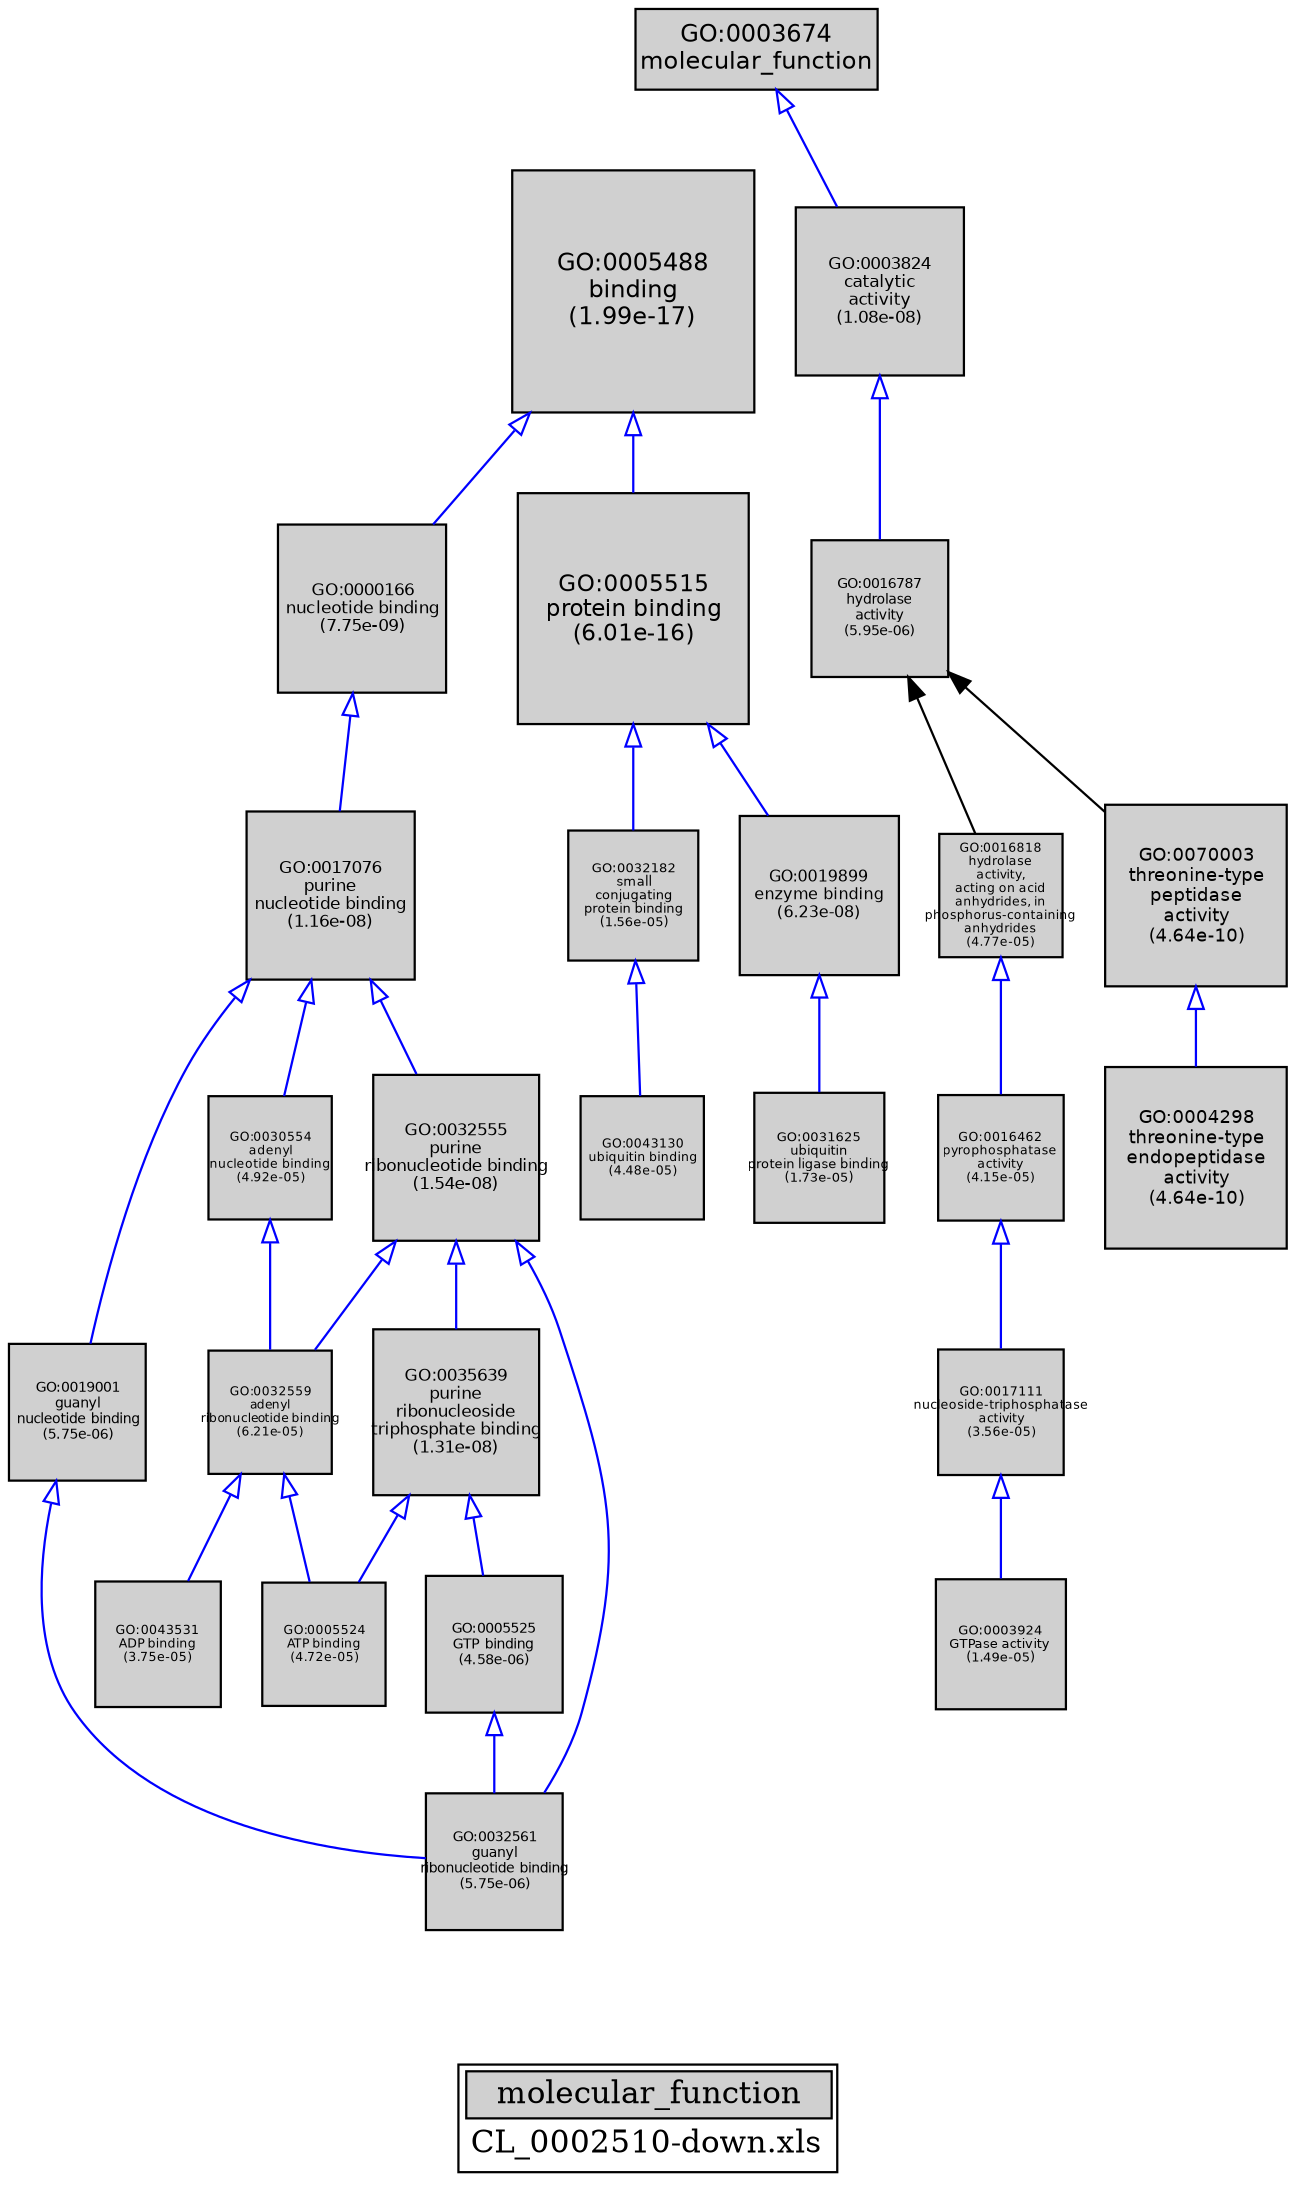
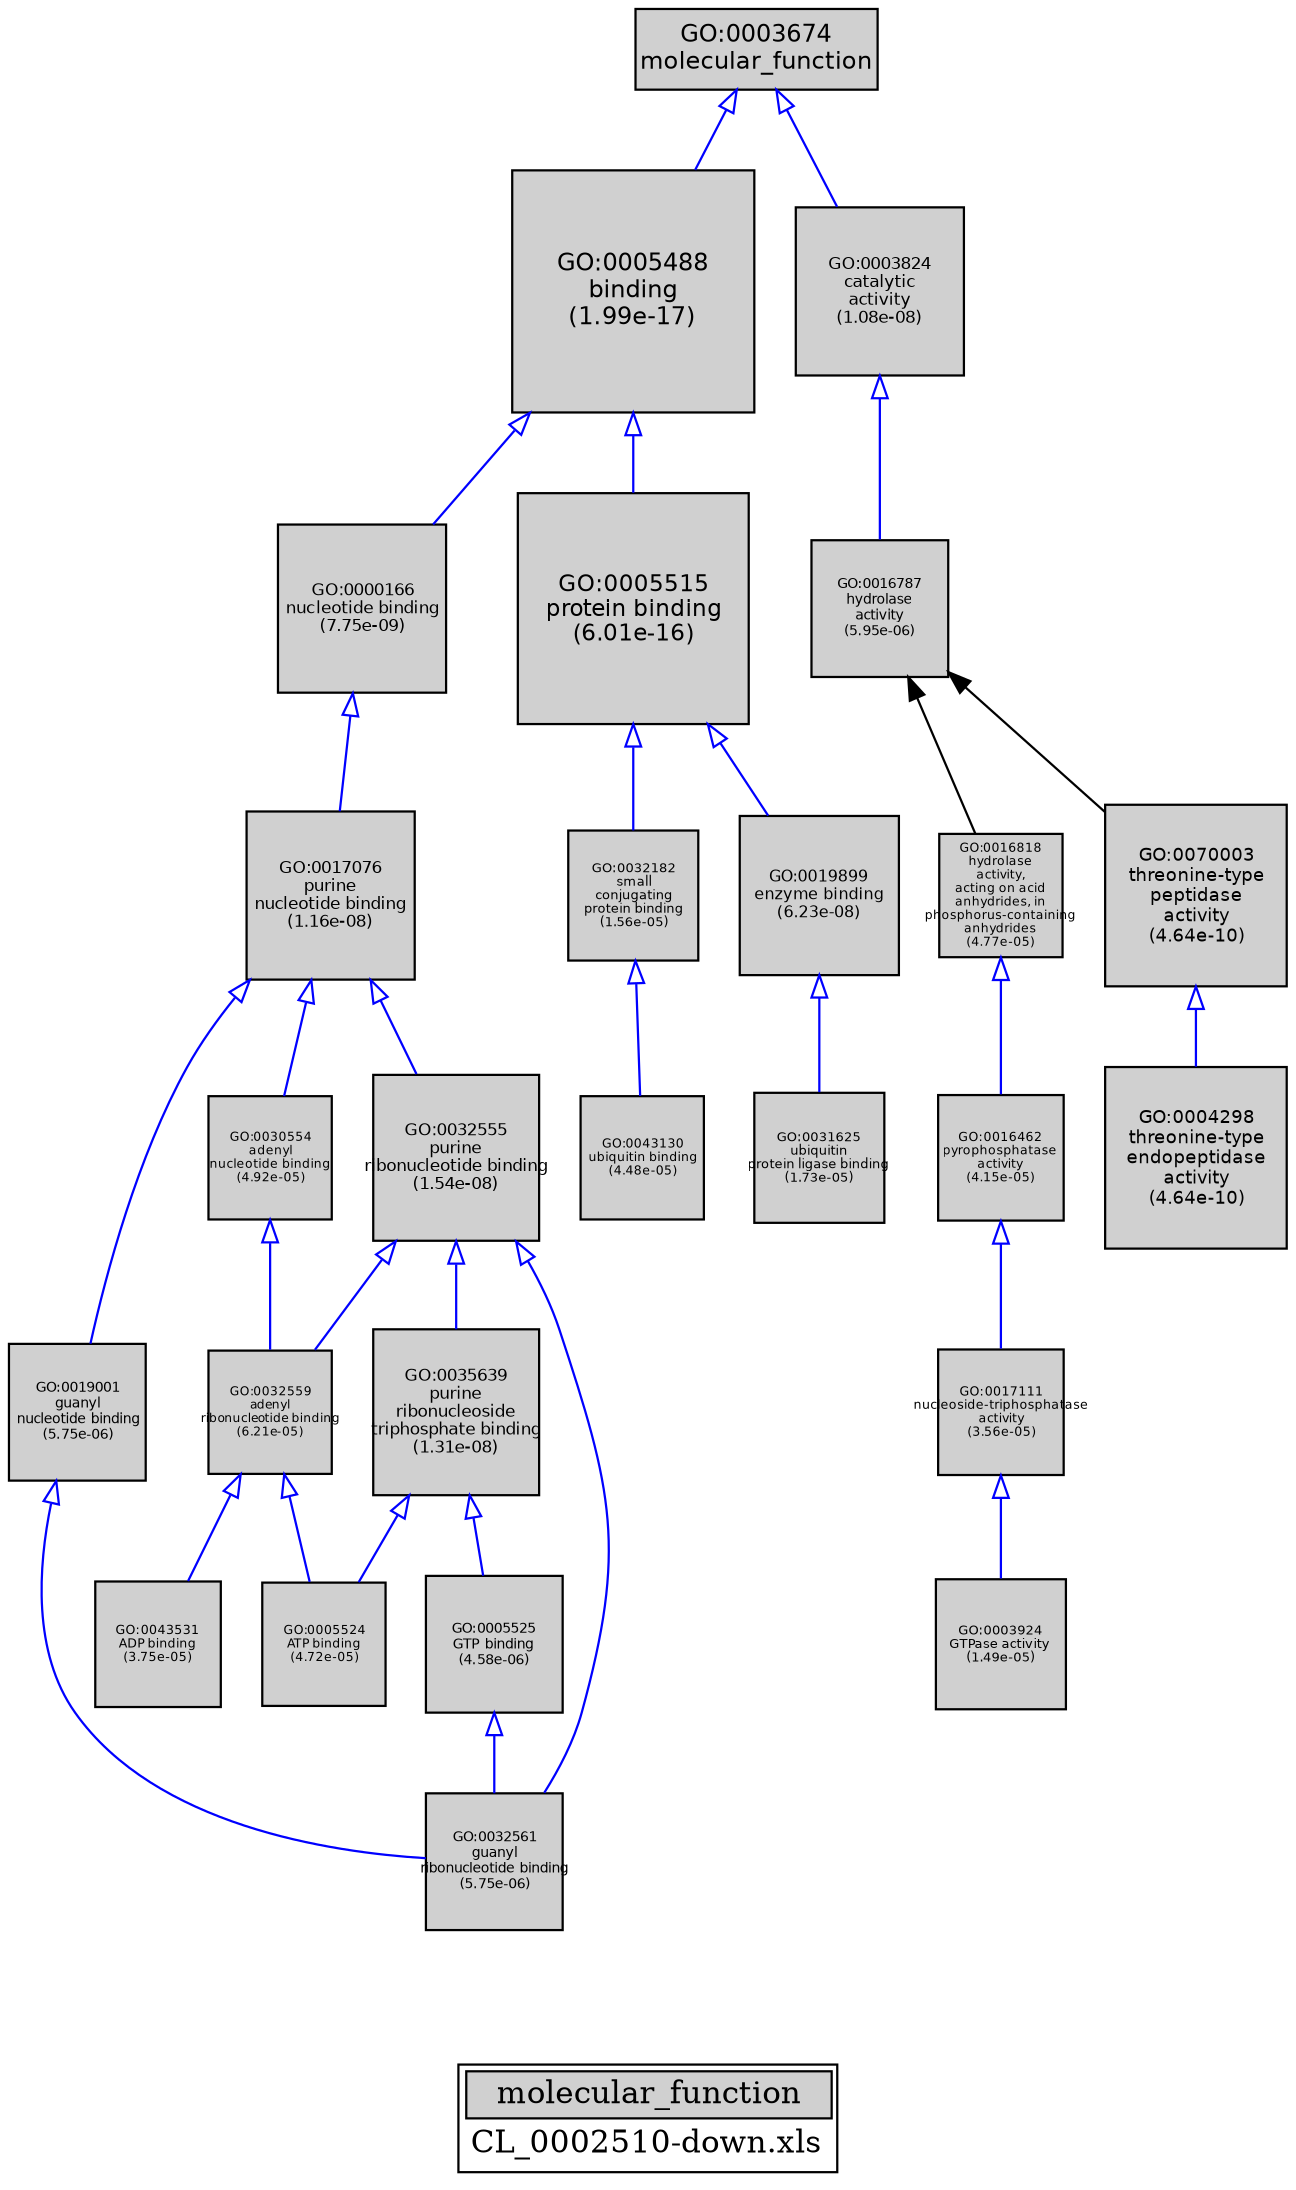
edge "GO:0005488" -> "GO:0003674": added
